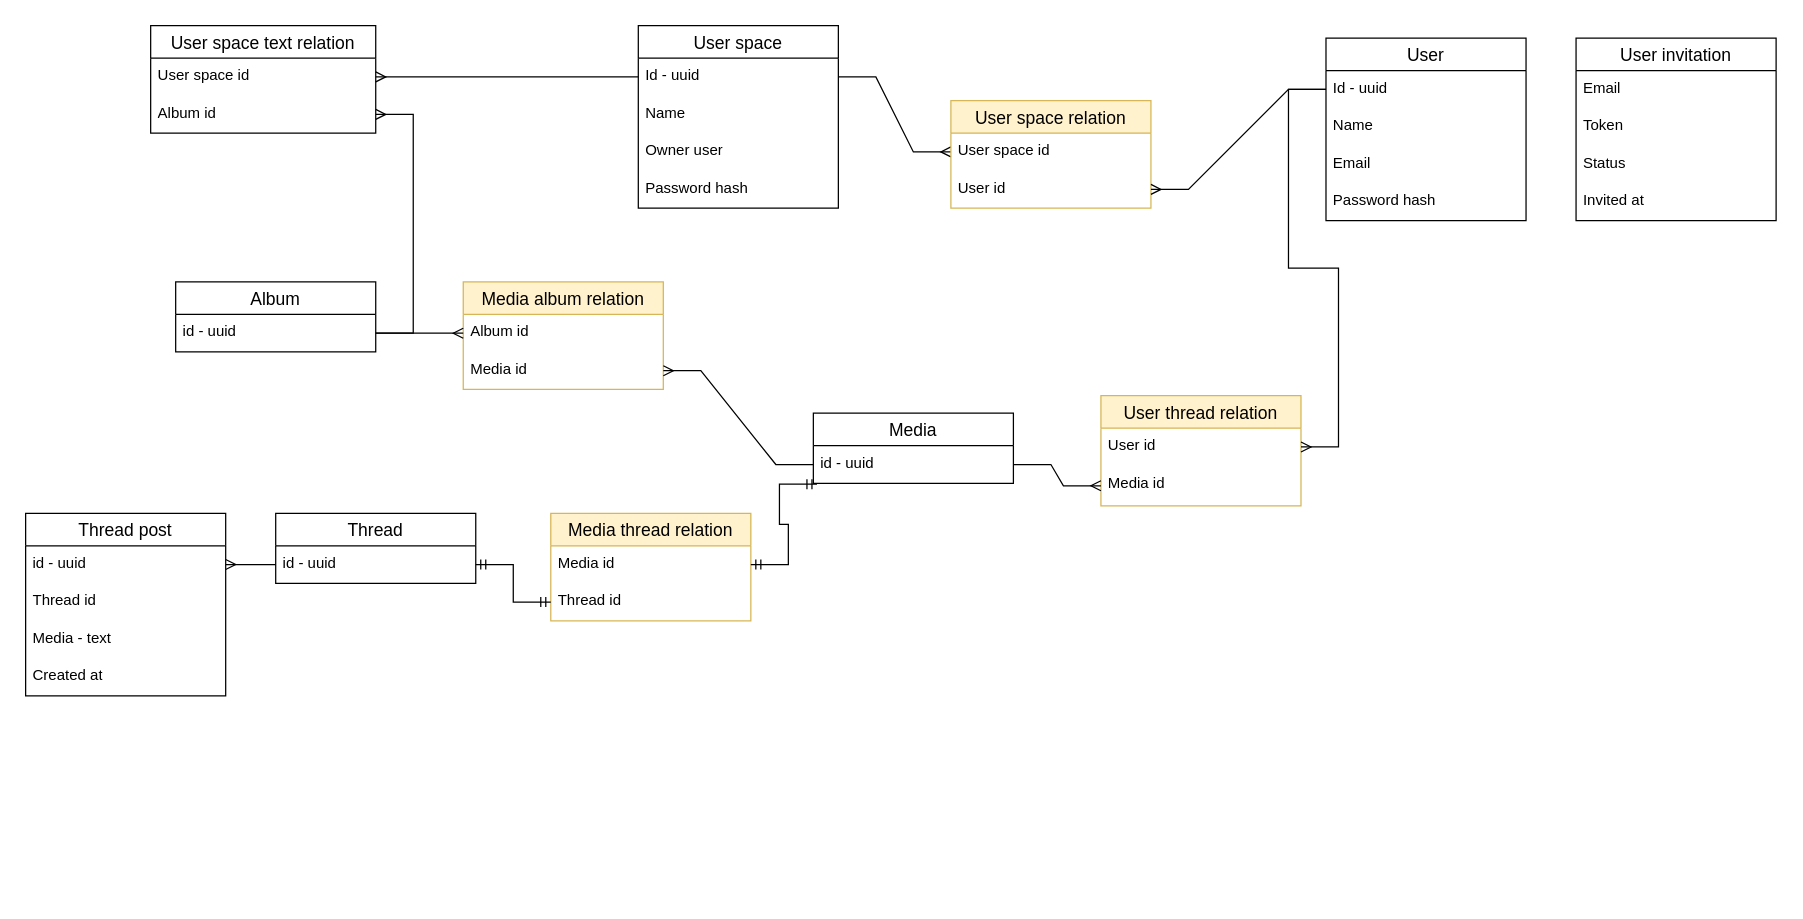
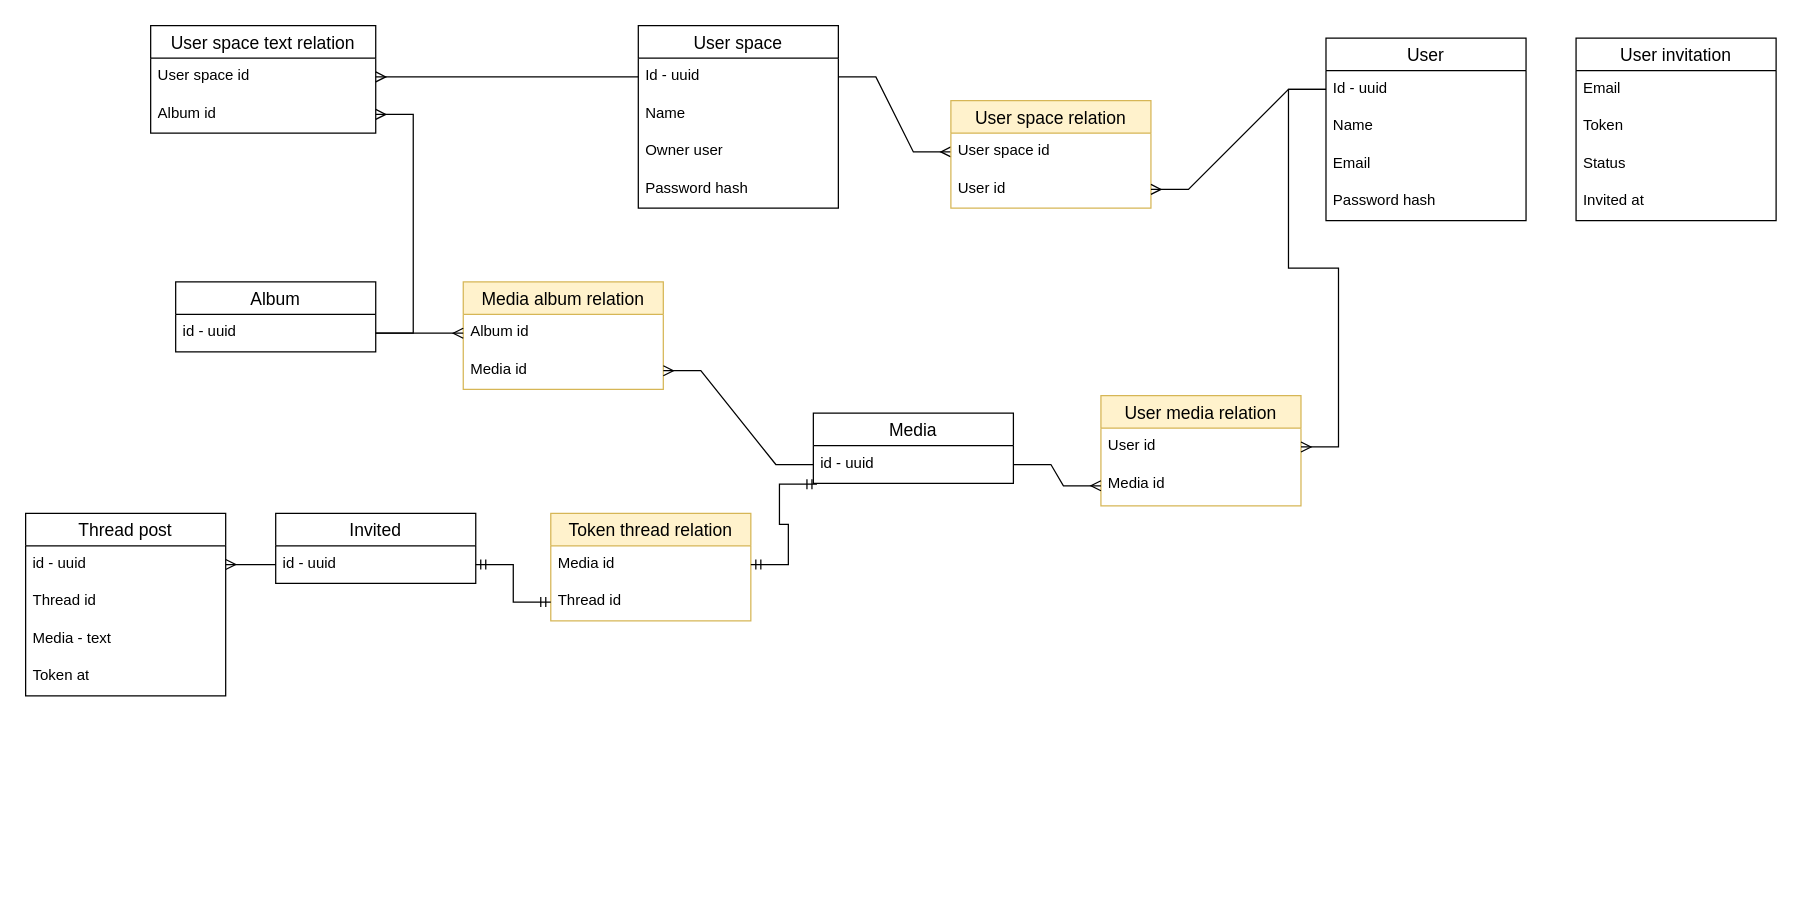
node "User thread relation": label "User thread relation" -> "User media relation"
node "Thread": label "Thread" -> "Invited"
node "Media thread relation": label "Media thread relation" -> "Token thread relation"
node "Created at": label "Created at" -> "Token at"
